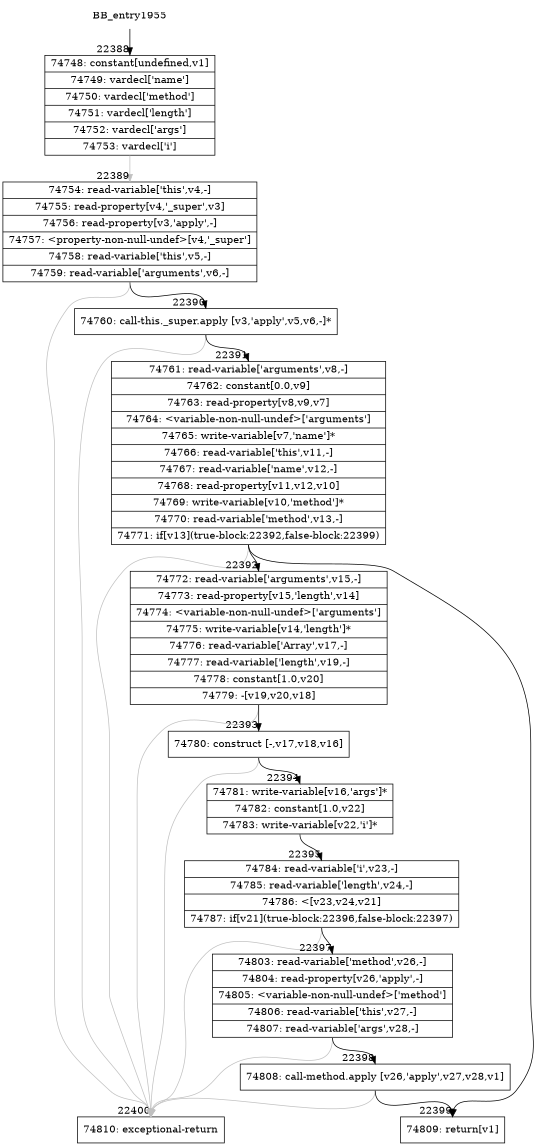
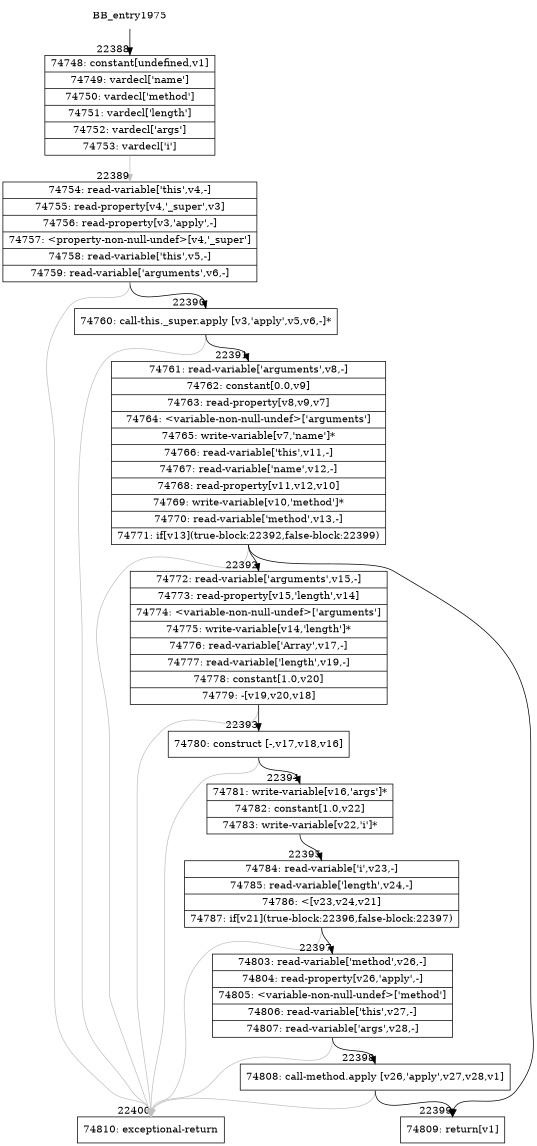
node "BB_entry1955": label "BB_entry1955" -> "BB_entry1975"
